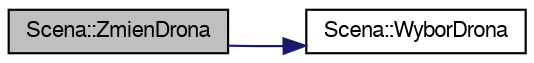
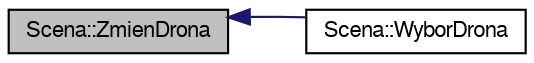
edge "Scena::ZmienDrona" -> "Scena::WyborDrona": reversed
